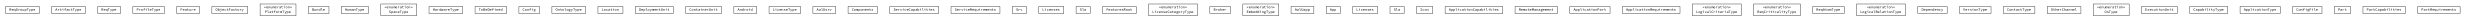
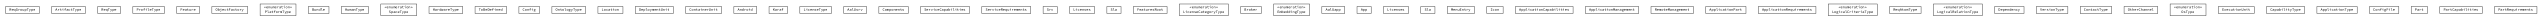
node "Karaf": added
node "MenuEntry": added
node "ApplicationManagement": added
node "ReqCriticalityType": removed
